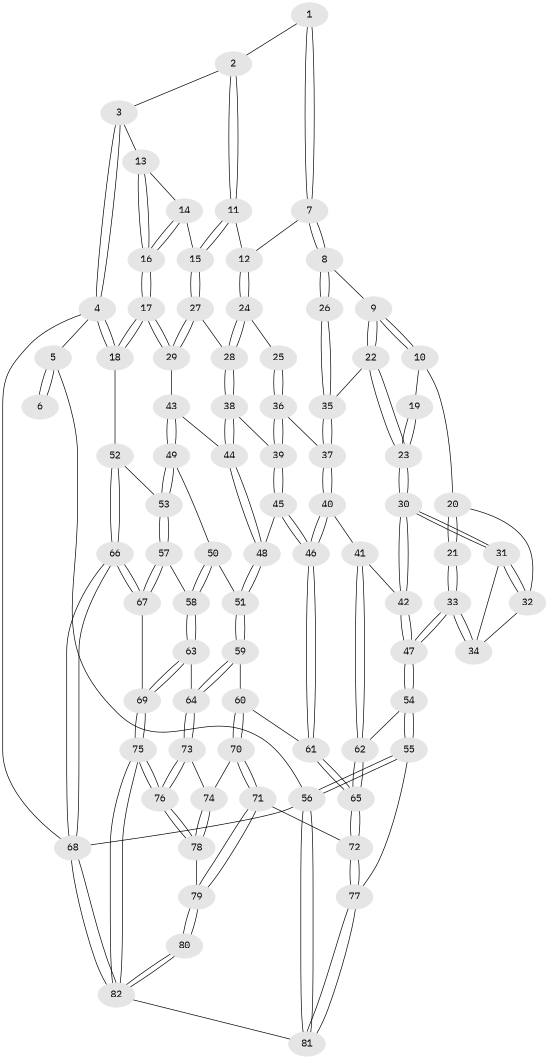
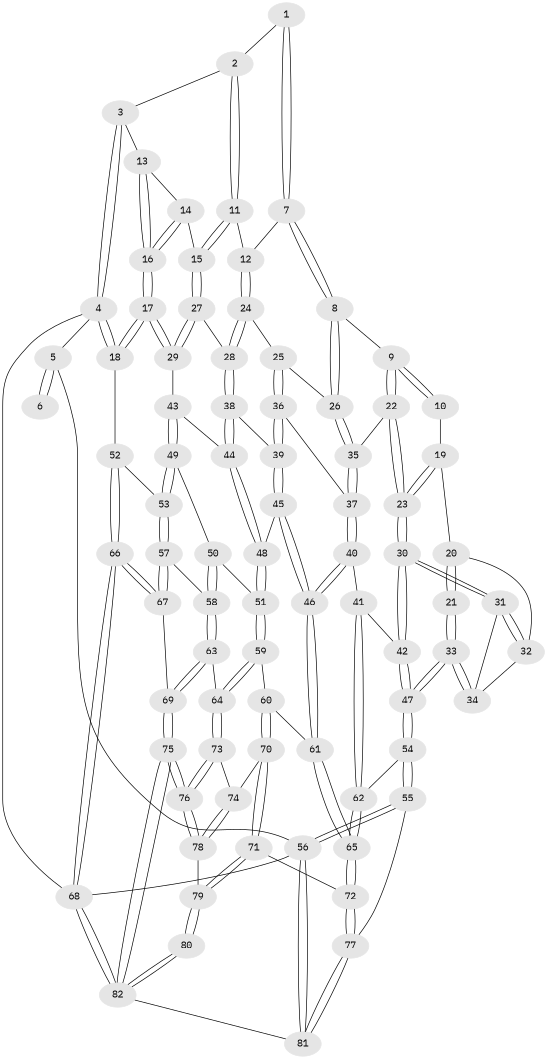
edge "25" -- "26": added
edge "10" -- "20": now "19" -- "20"
